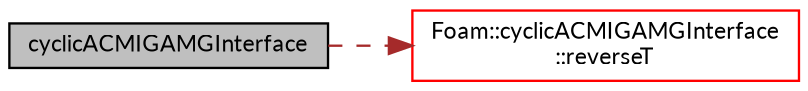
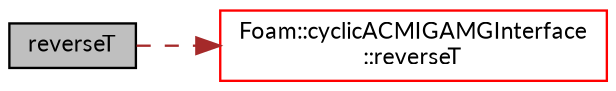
node "cyclicACMIGAMGInterface": label "cyclicACMIGAMGInterface" -> "reverseT"
